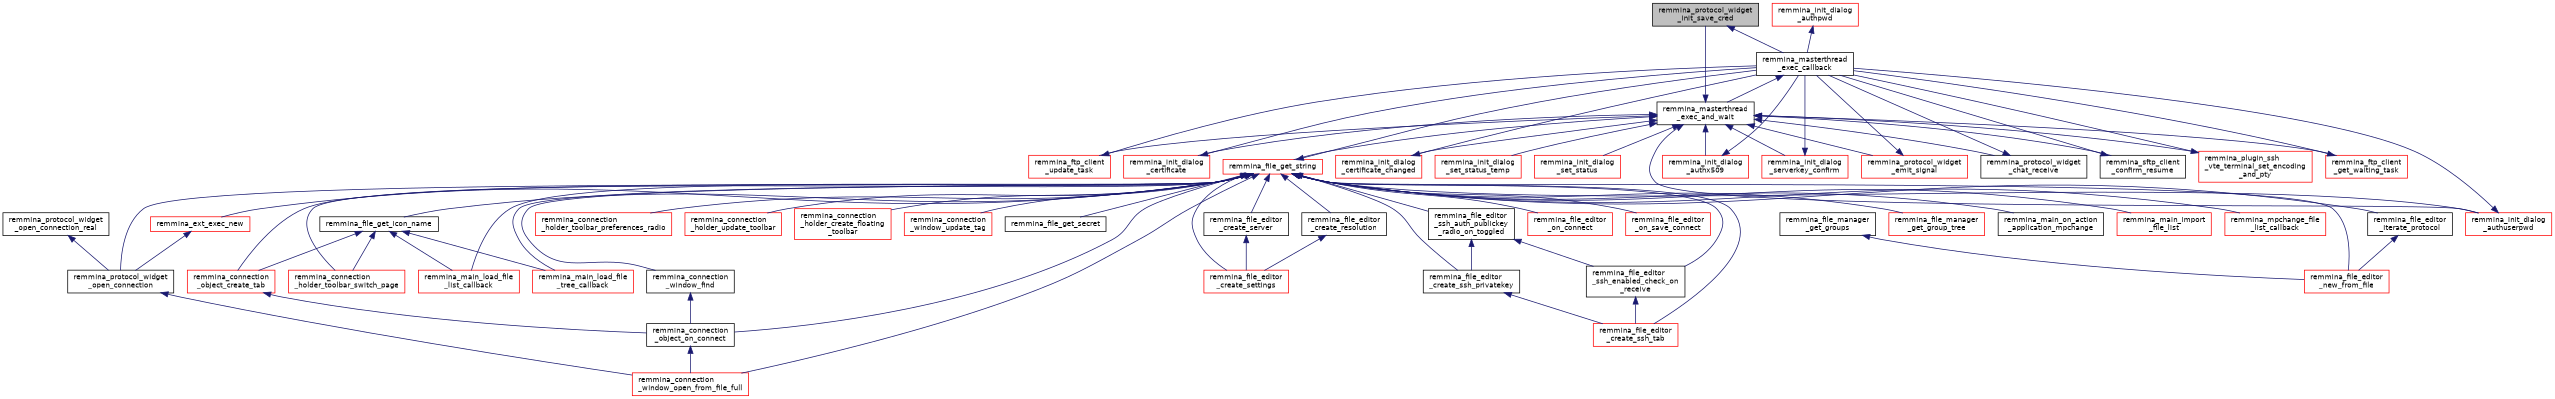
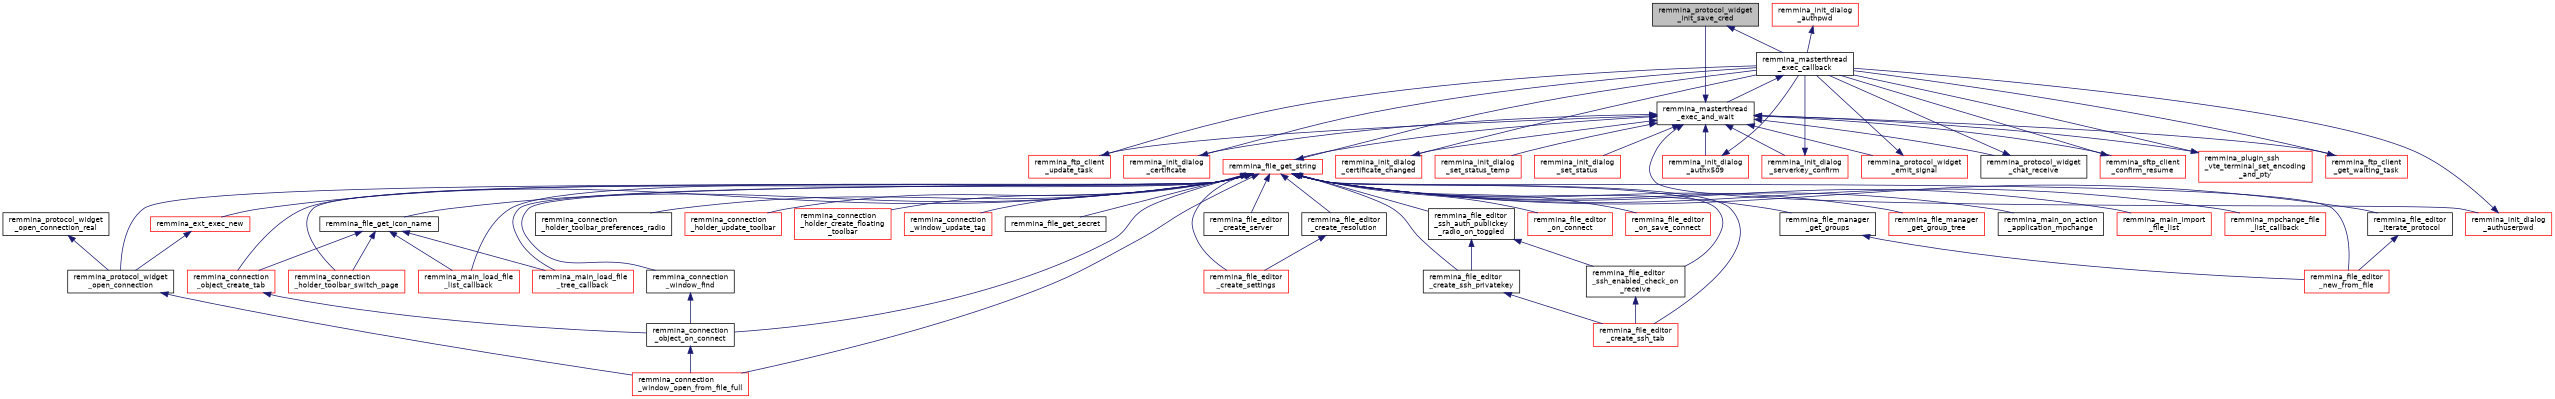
node "remmina_sftp_client _confirm_resume": color black -> red
edge "remmina_init_dialog _authuserpwd" -> "remmina_file_get_string": now "remmina_file_manager _get_groups" -> "remmina_file_get_string"
node "remmina_connection _holder_toolbar_preferences_radio": color red -> black
edge "remmina_file_editor _create_settings" -> "remmina_file_editor _create_server": removed
